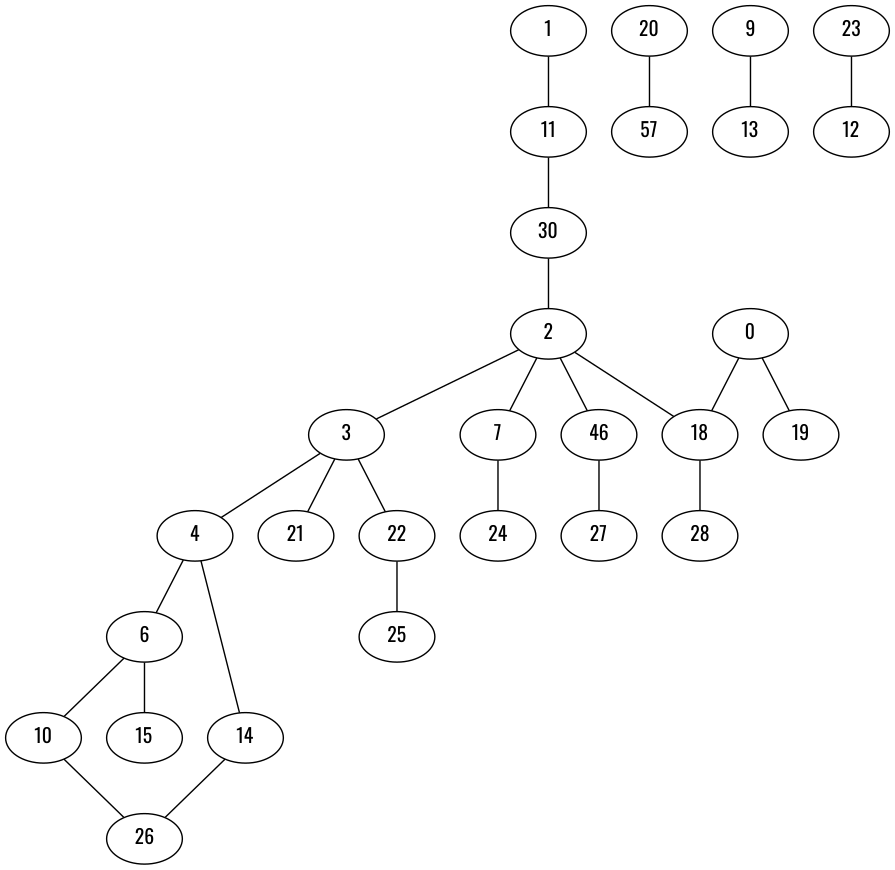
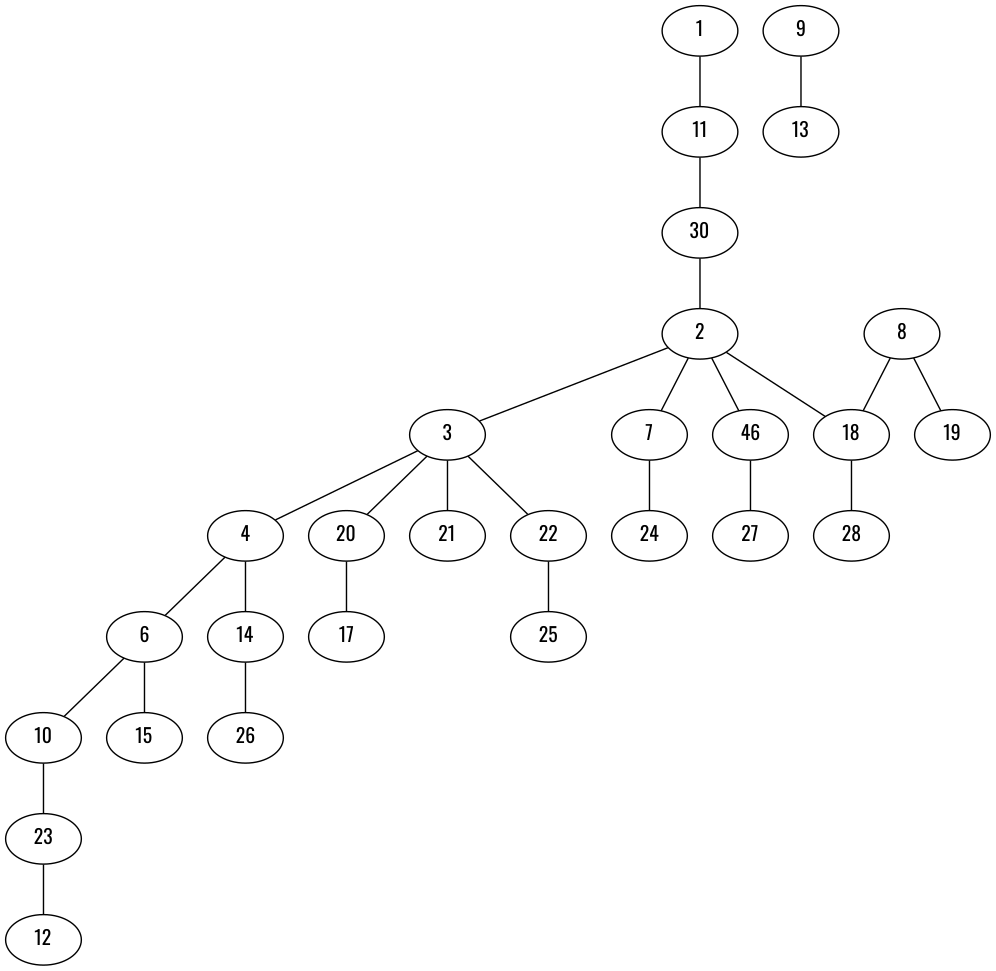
node "57": label "57" -> "17"
node "0": label "0" -> "8"
edge "3" -- "20": added
edge "10" -- "26": now "10" -- "23"
